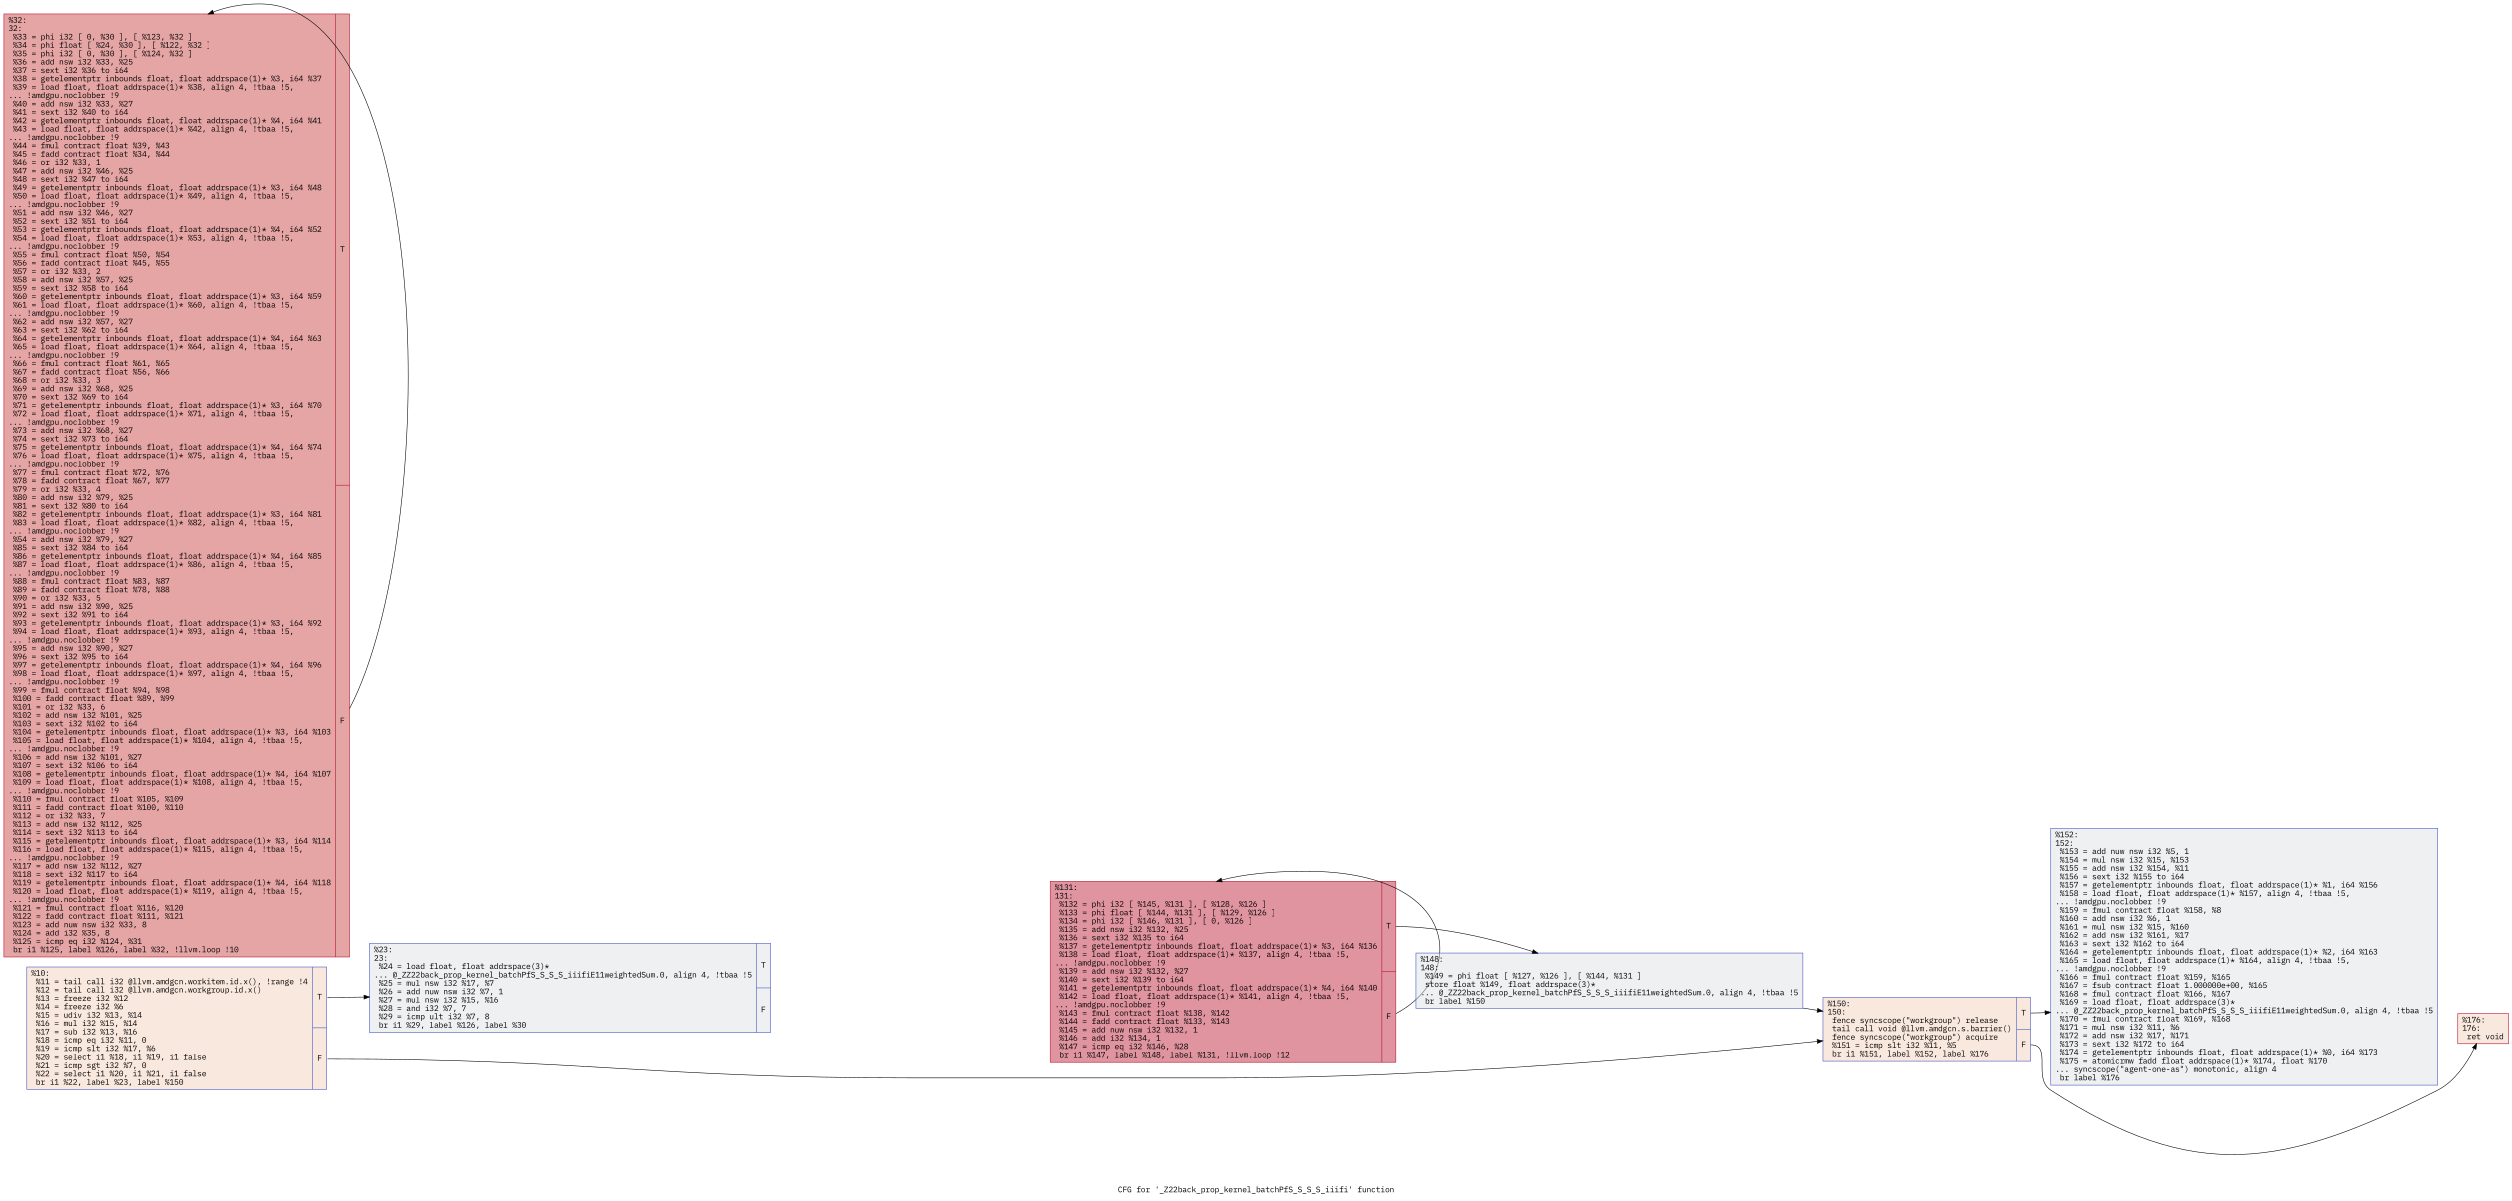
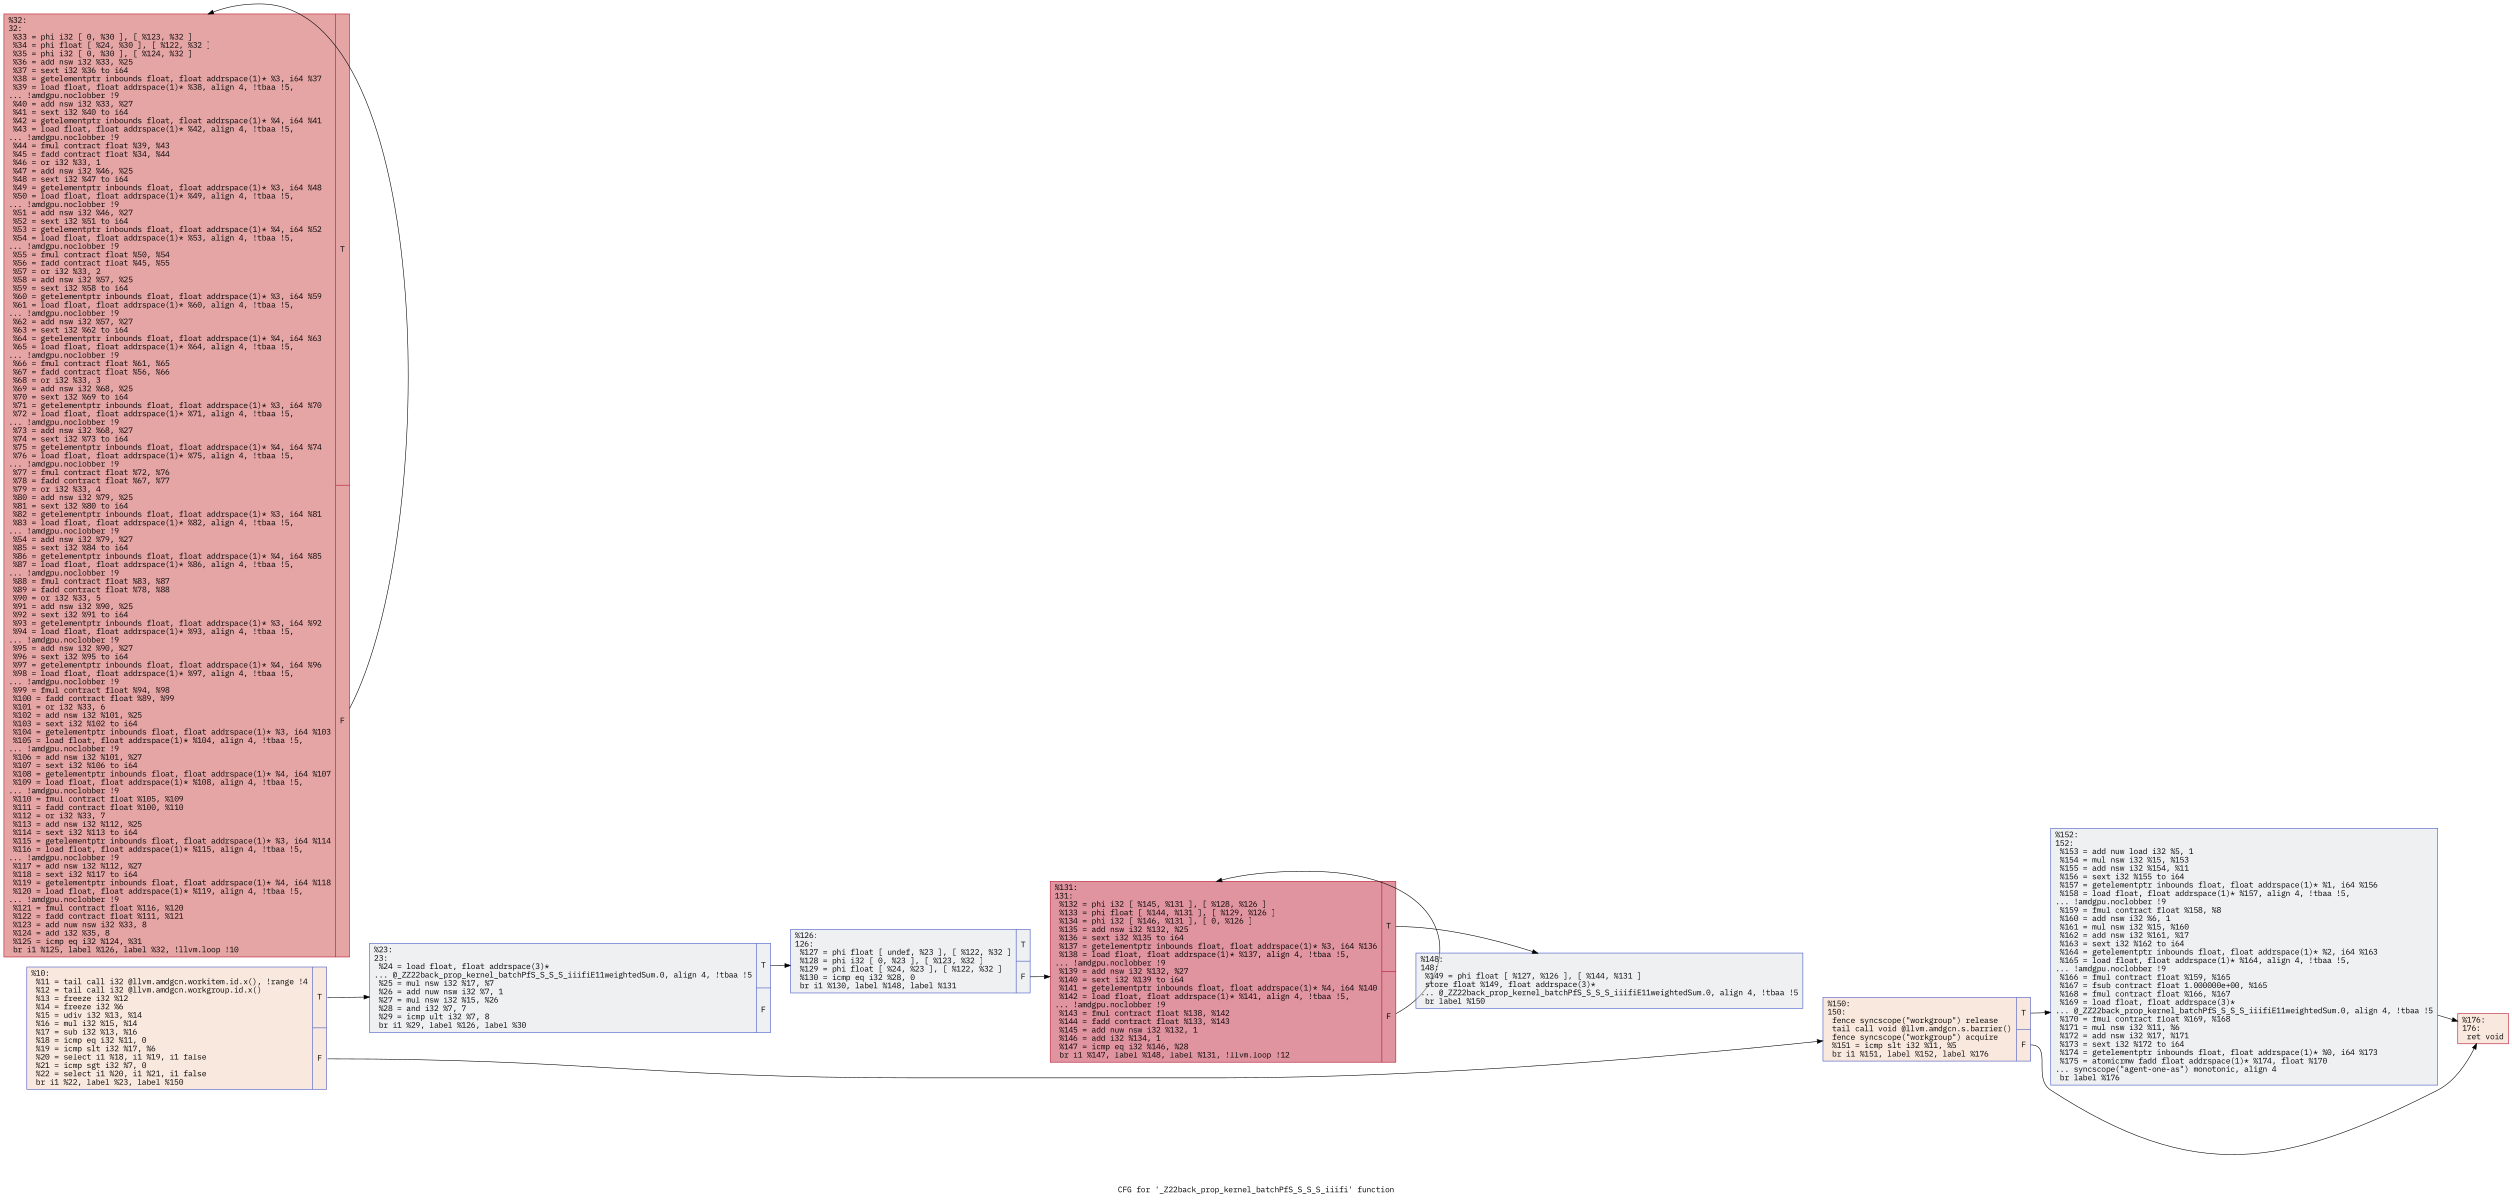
node "%152:": text "%153 = add nuw nsw i32 %5, 1" -> "%153 = add nuw load i32 %5, 1"
node "%126:": added
node "%23:": text "%27 = mul nsw i32 %15, %16" -> "%27 = mul nsw i32 %15, %26"
edge "%148:" -> "%150:": removed
edge "%152:" -> "%176:": added
